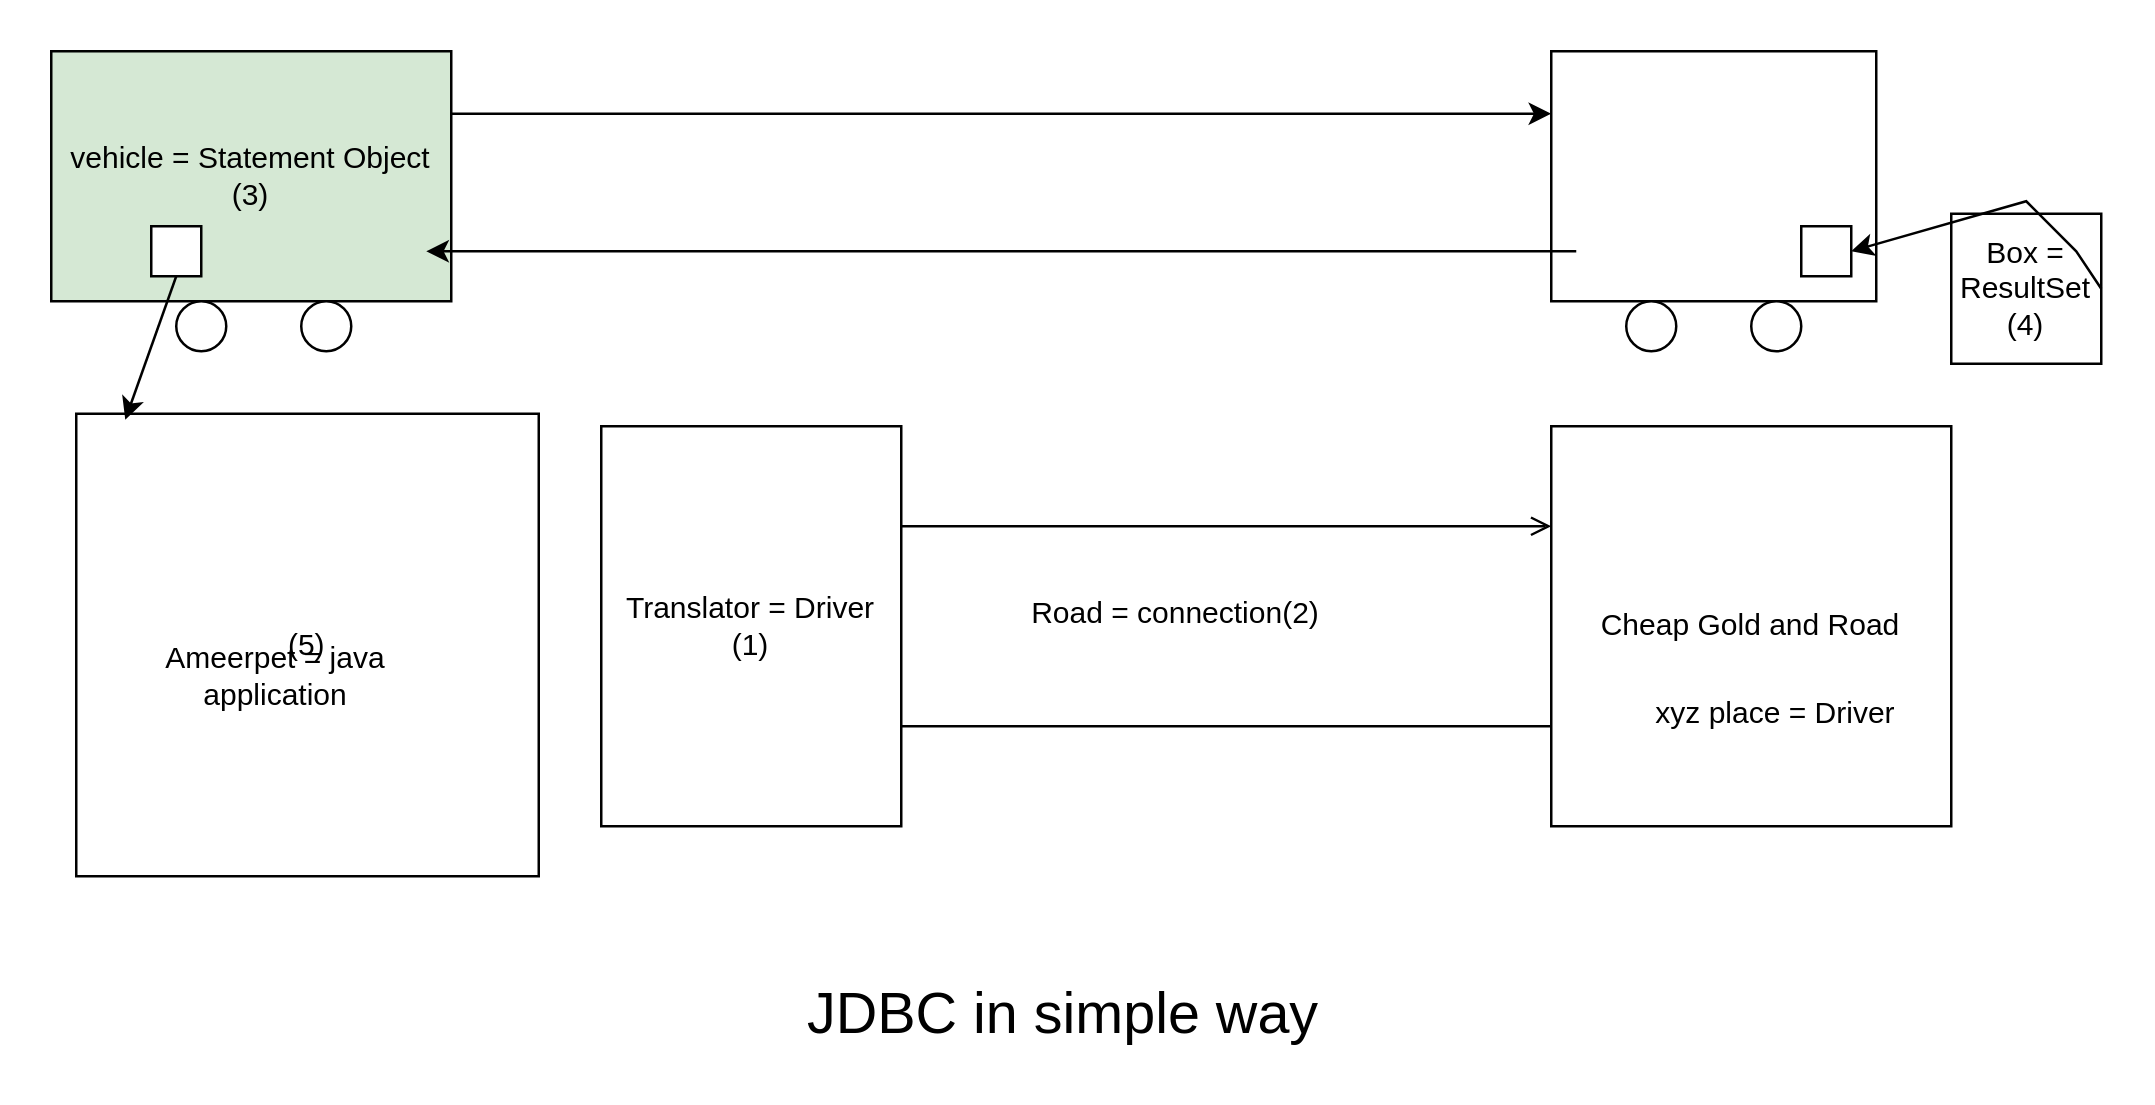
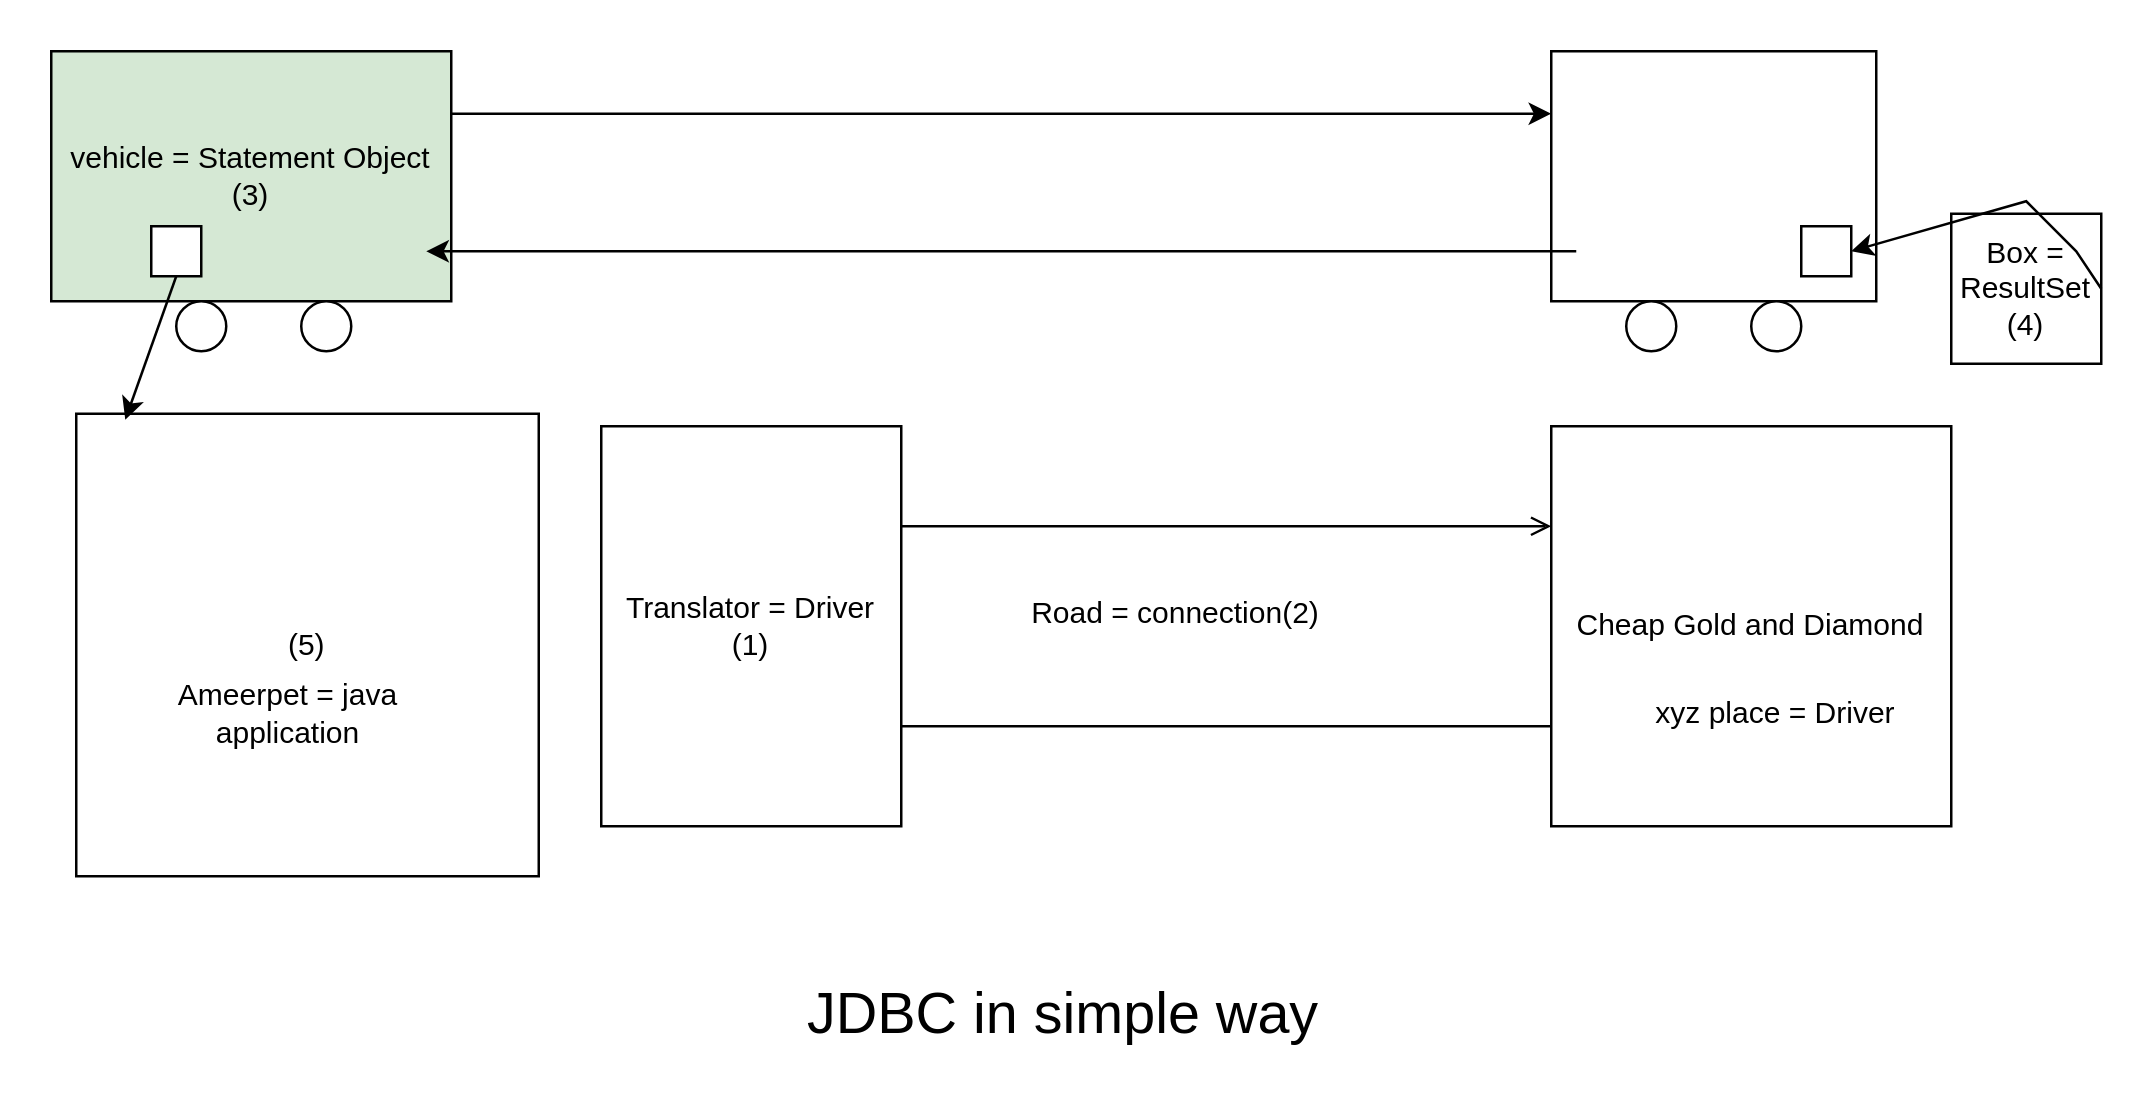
node "Cheap Gold and Road": label "Cheap Gold and Road" -> "Cheap Gold and Diamond"
node "Ameerpet = java application": moved (276, 676) -> (289, 714)
